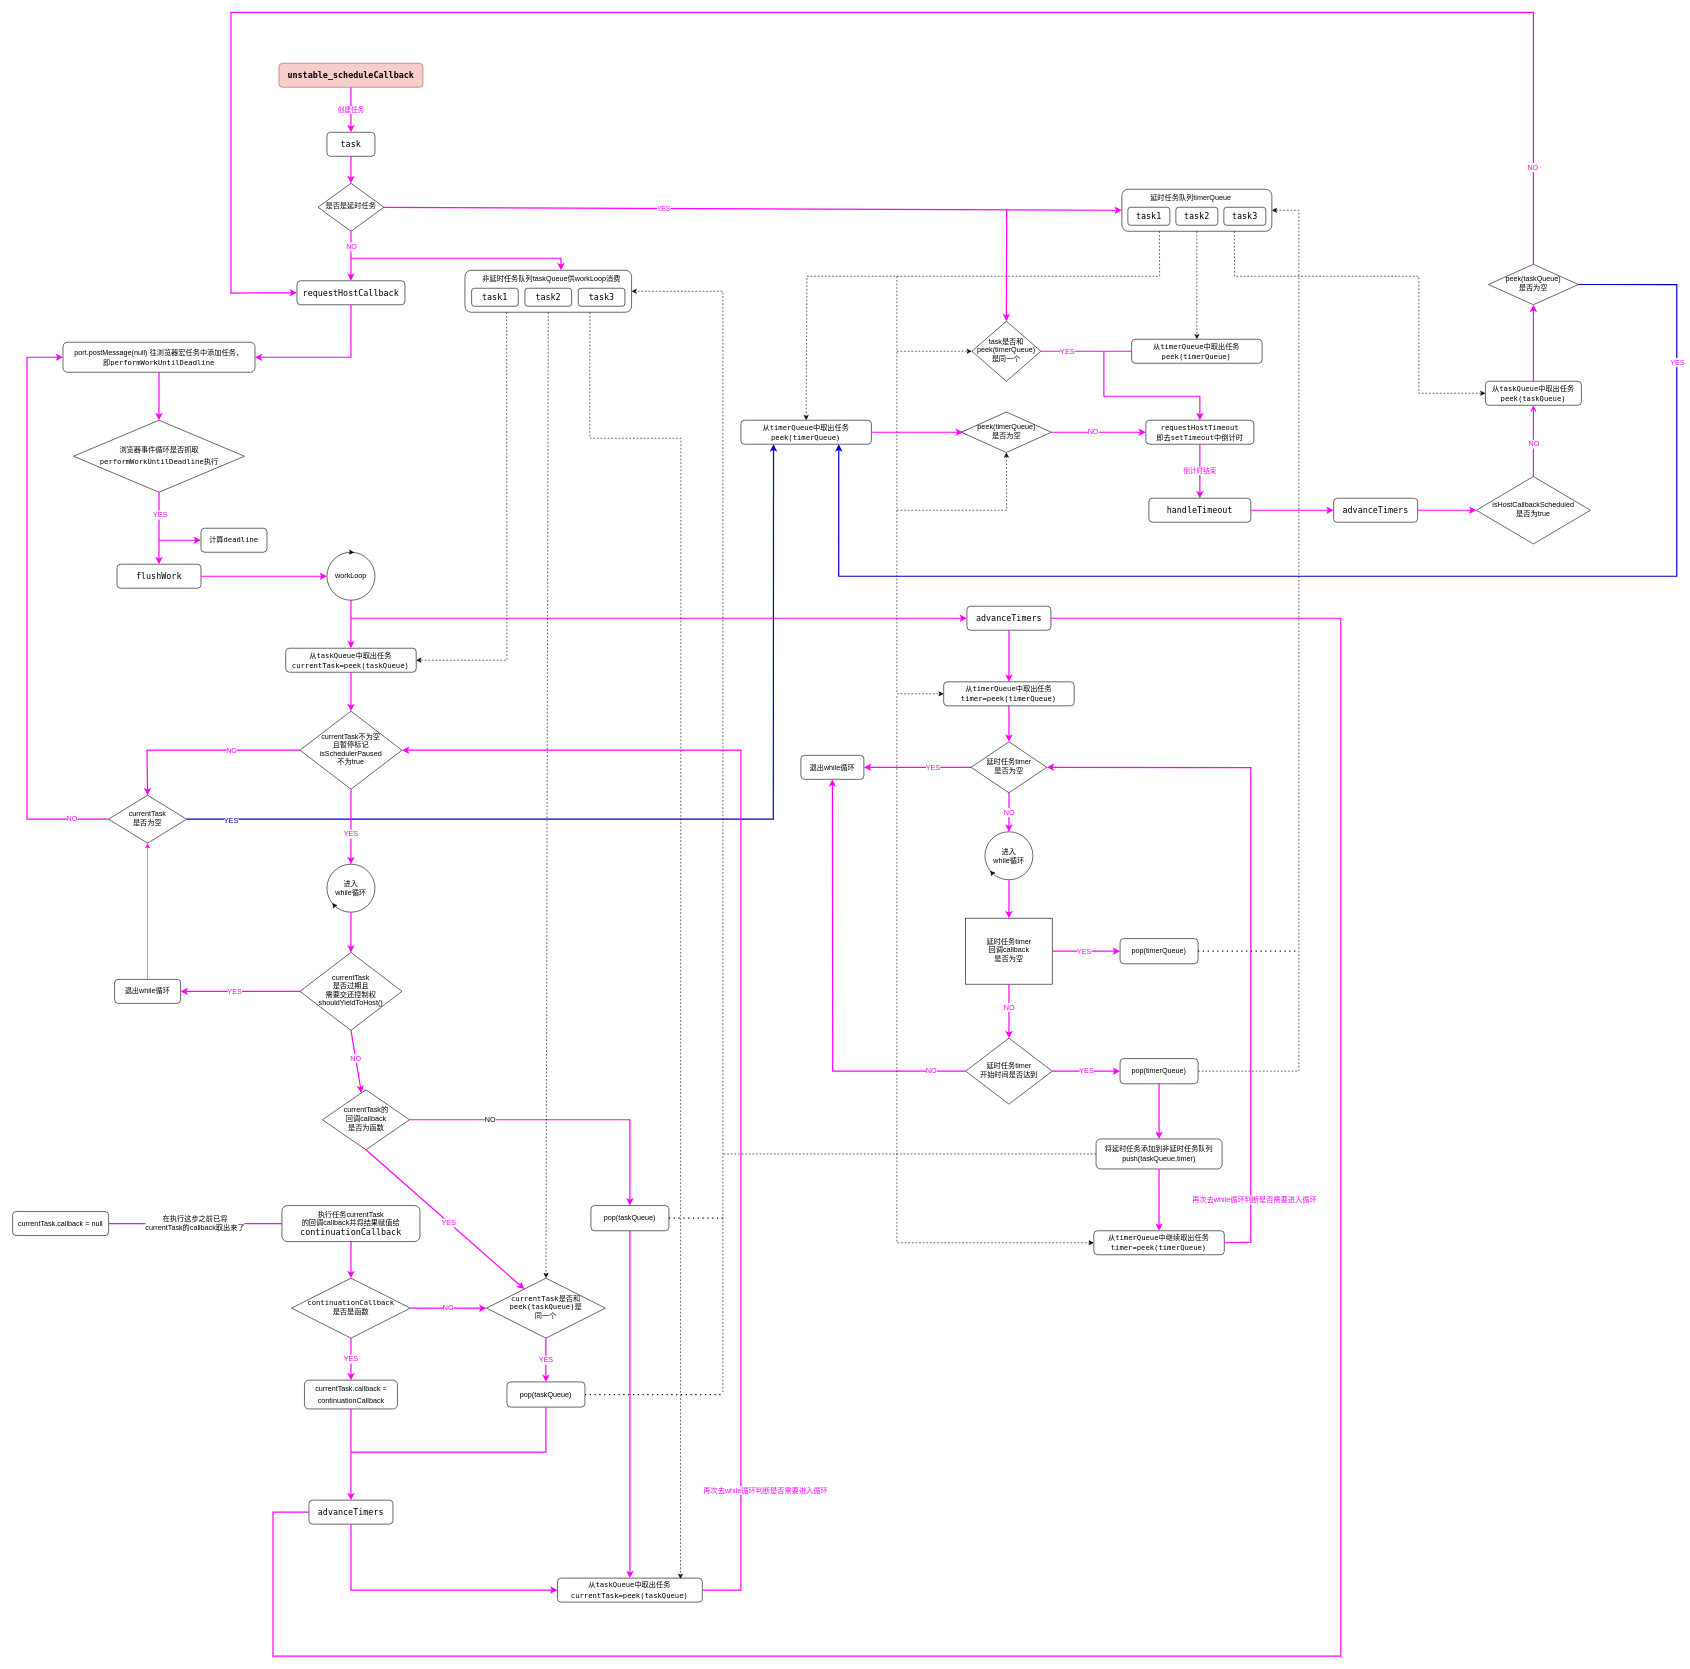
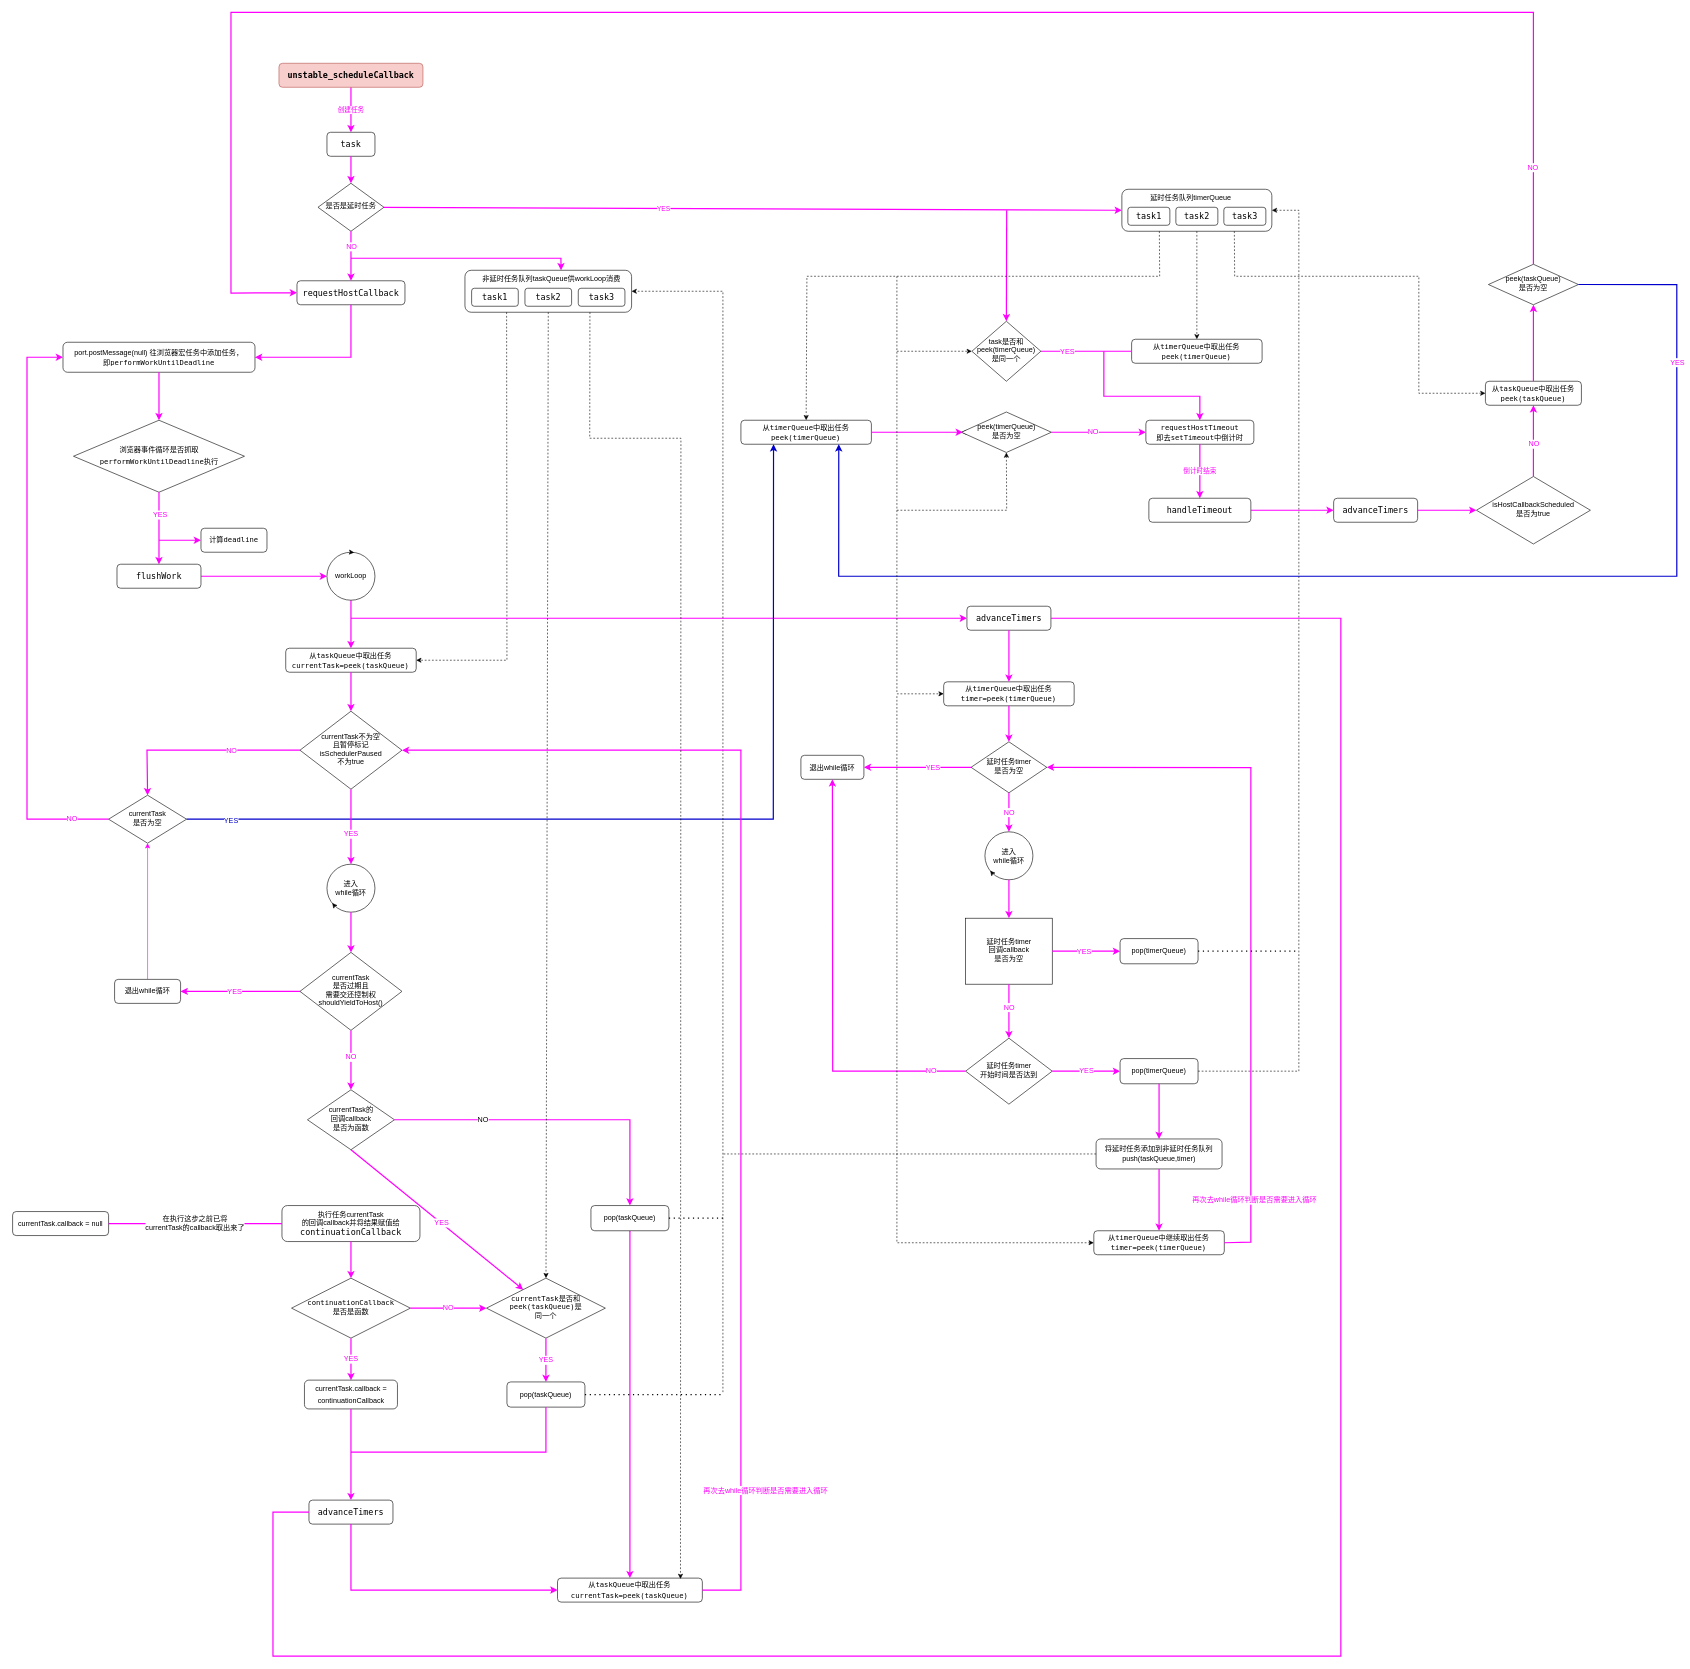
edge "isHostCallbackScheduled 是否为true" -> "从taskQueue中取出任务peek(taskQueue)": arrowhead open -> classic
node "currentTask的 回调callback 是否为函数": moved (366, 1120) -> (351, 1120)
